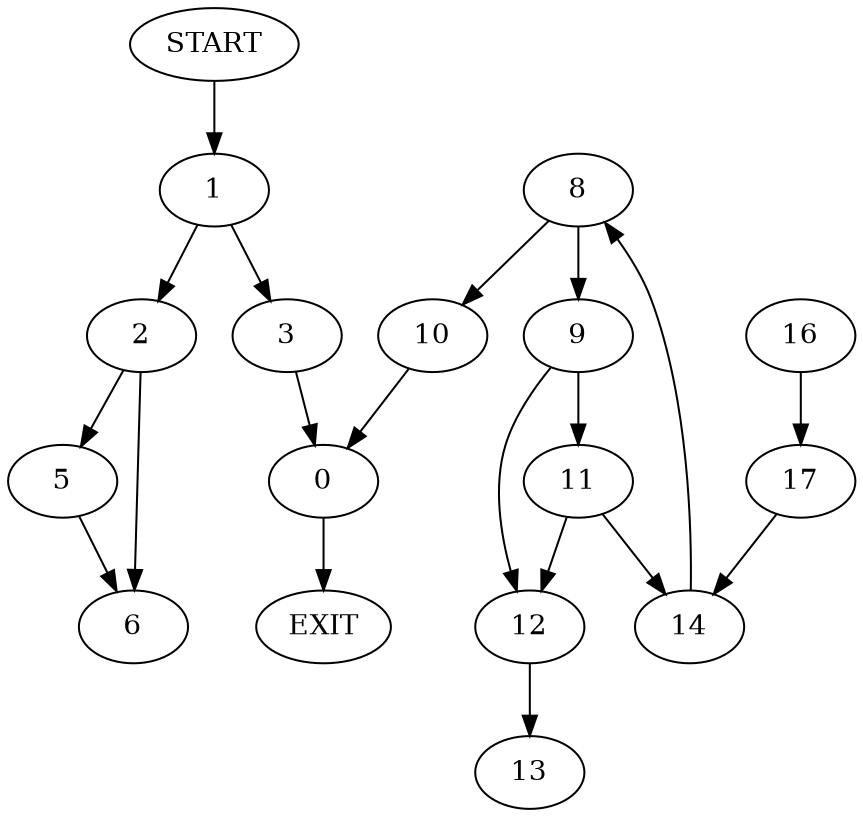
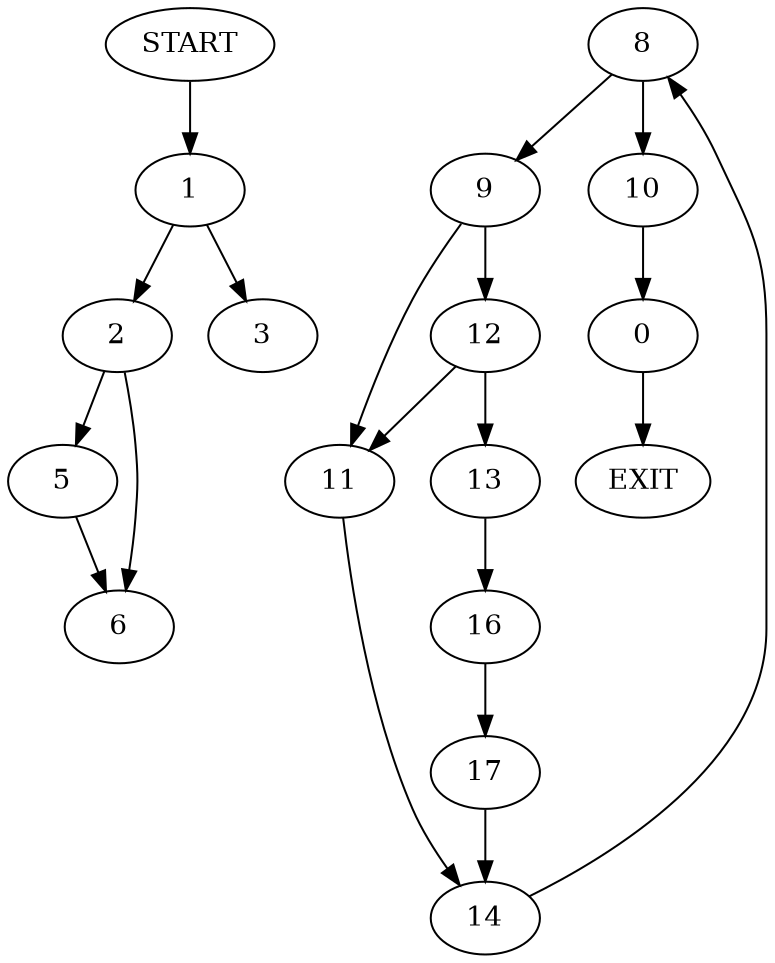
edge "3" -> "0": removed
edge "13" -> "16": added
edge "11" -> "12": reversed
